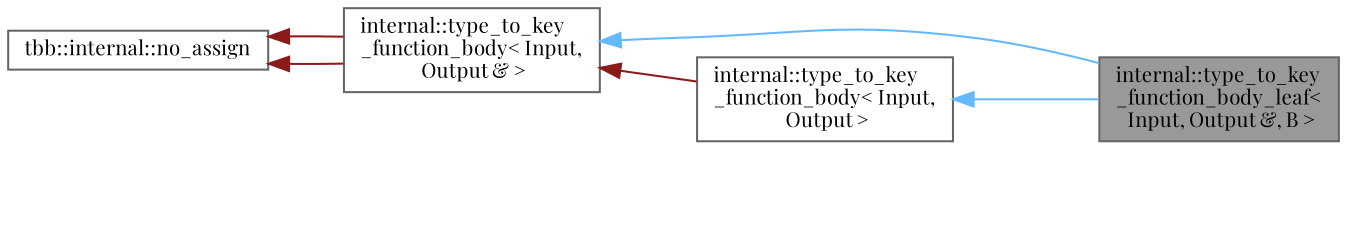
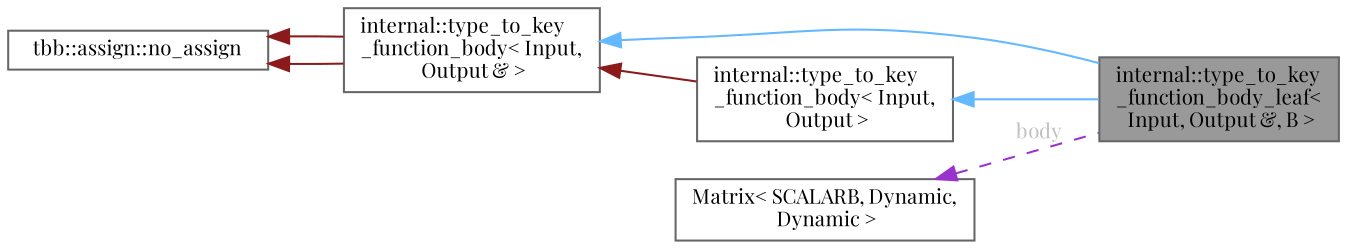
node "tbb::internal::no_assign": label "tbb::internal::no_assign" -> "tbb::assign::no_assign"
node "Matrix< SCALARB, Dynamic, Dynamic >": added
